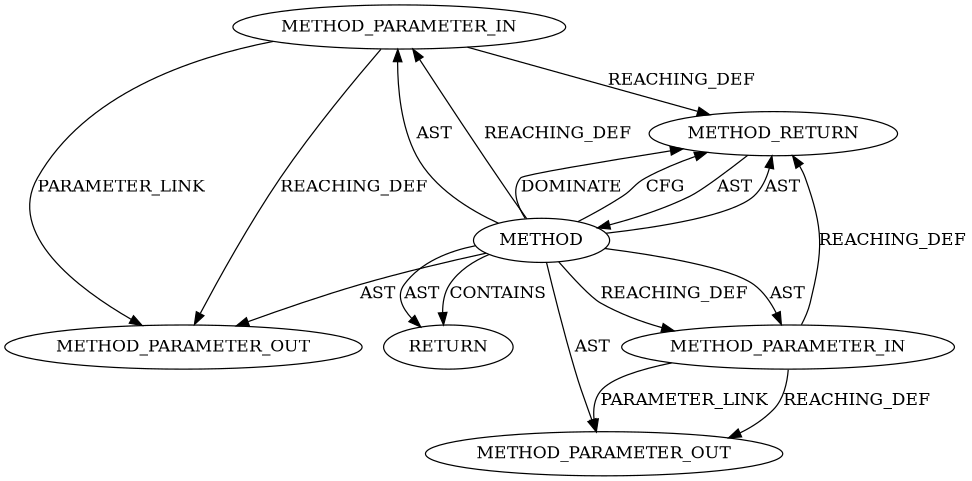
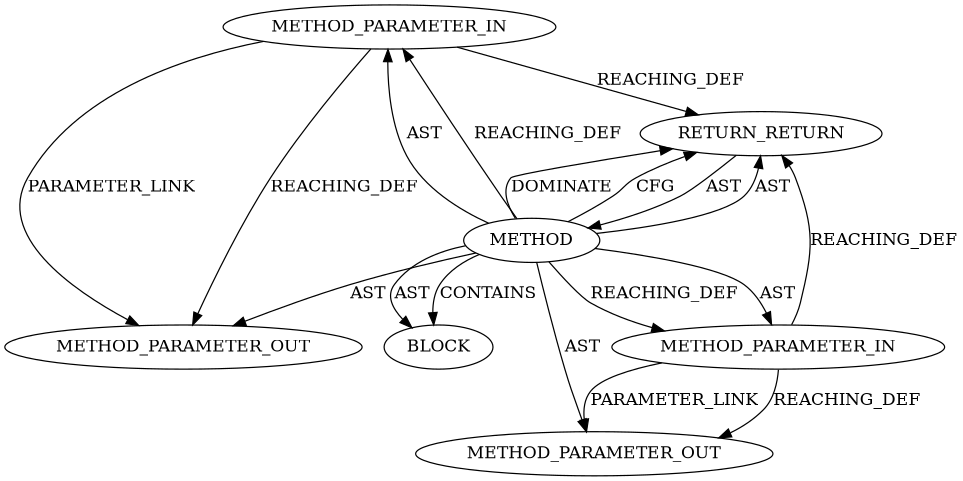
node "METHOD_RETURN": label "METHOD_RETURN" -> "RETURN_RETURN"
node "RETURN": label "RETURN" -> "BLOCK"
